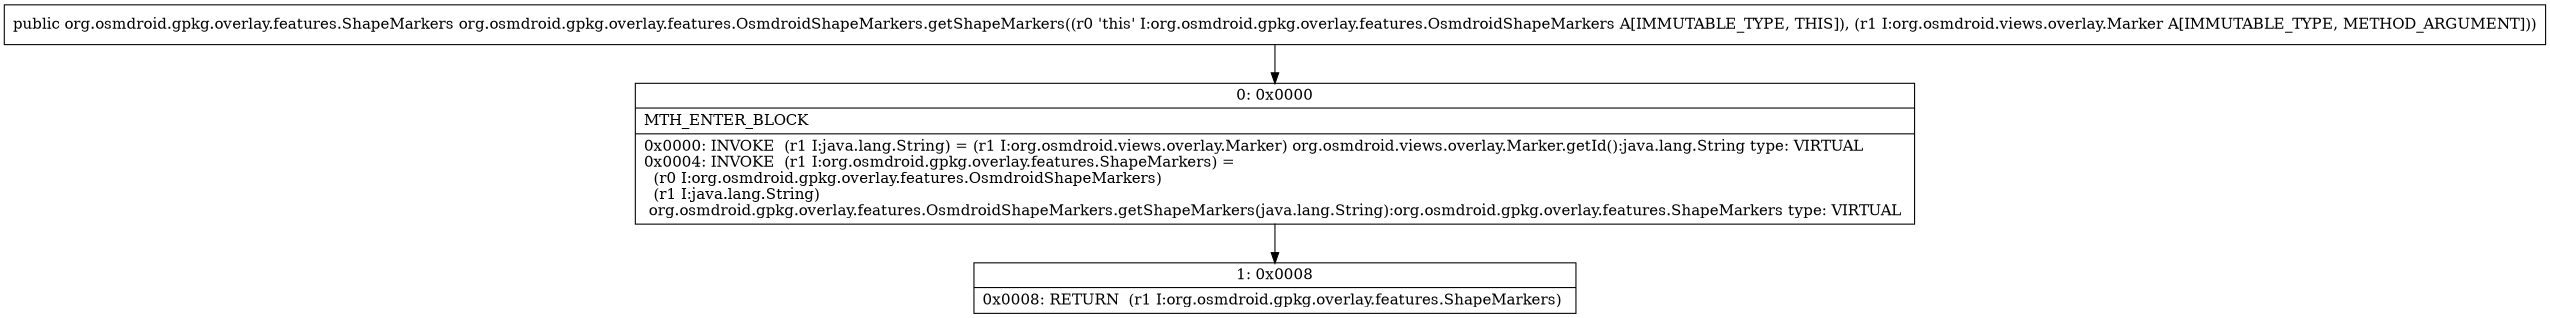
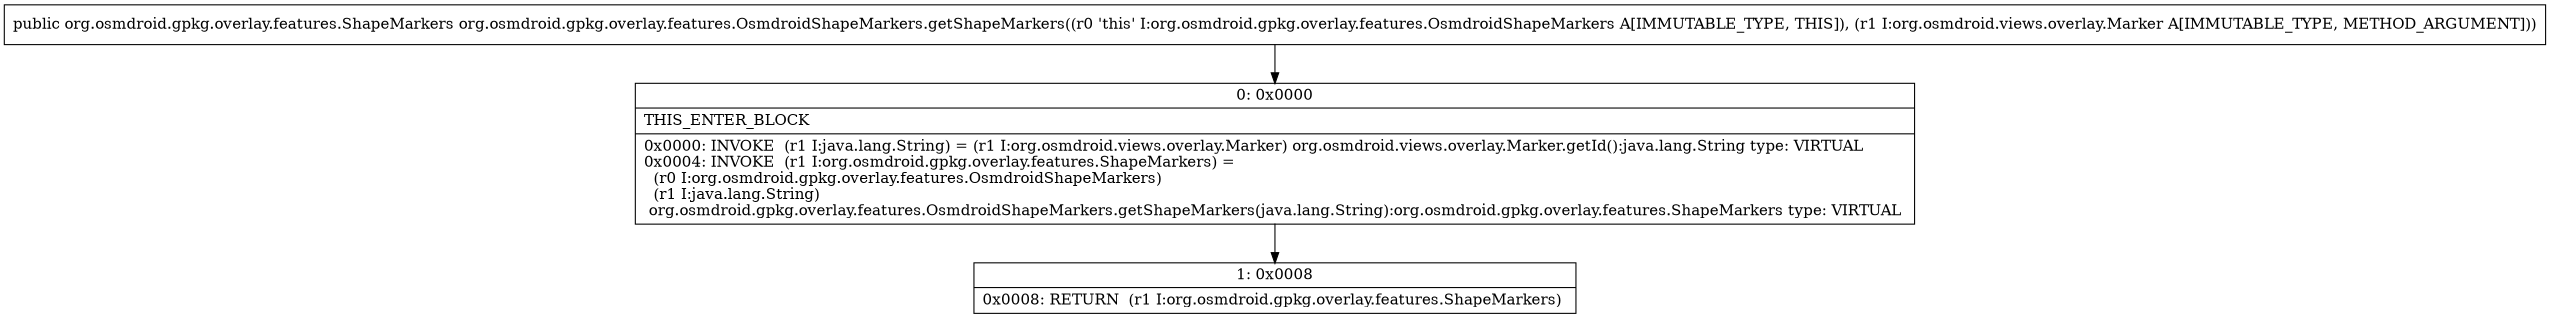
node "0: 0x0000": text "MTH_ENTER_BLOCK" -> "THIS_ENTER_BLOCK"
